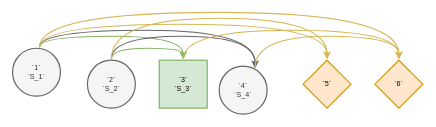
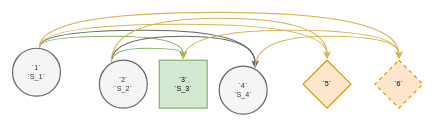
node "`2` `S_2`": moved (111, 84) -> (123, 84)
node "`6`": style solid -> dashed
